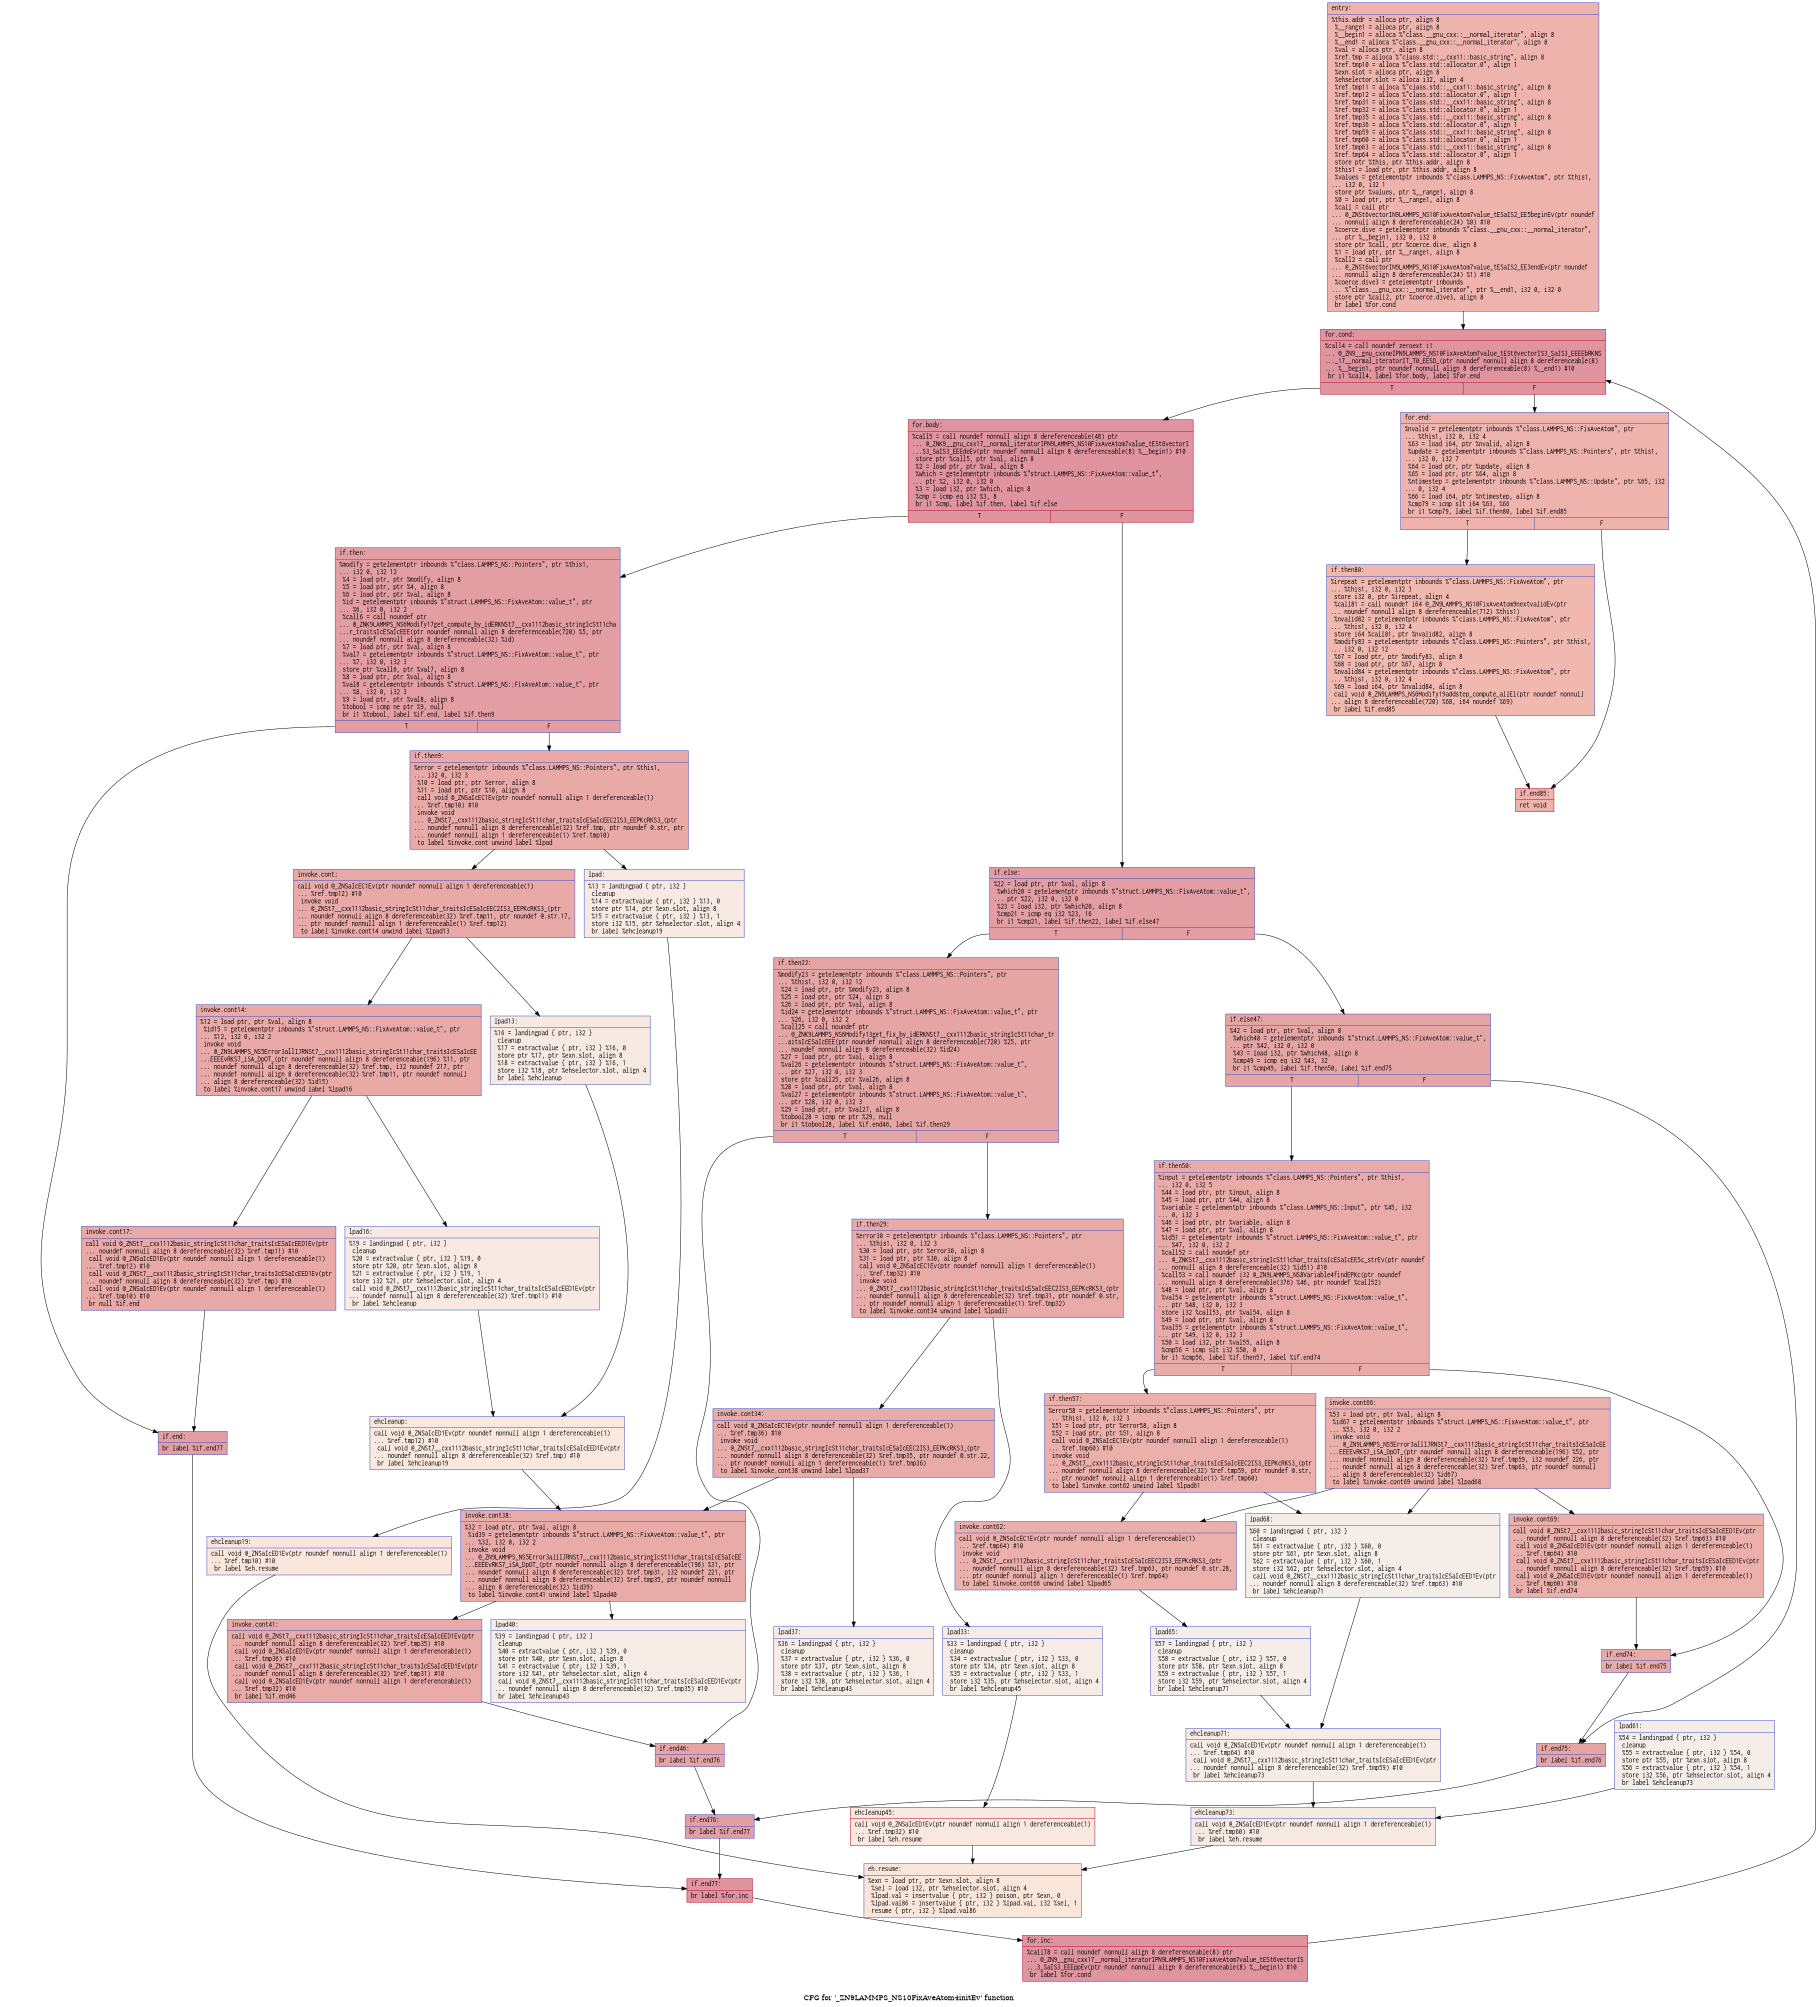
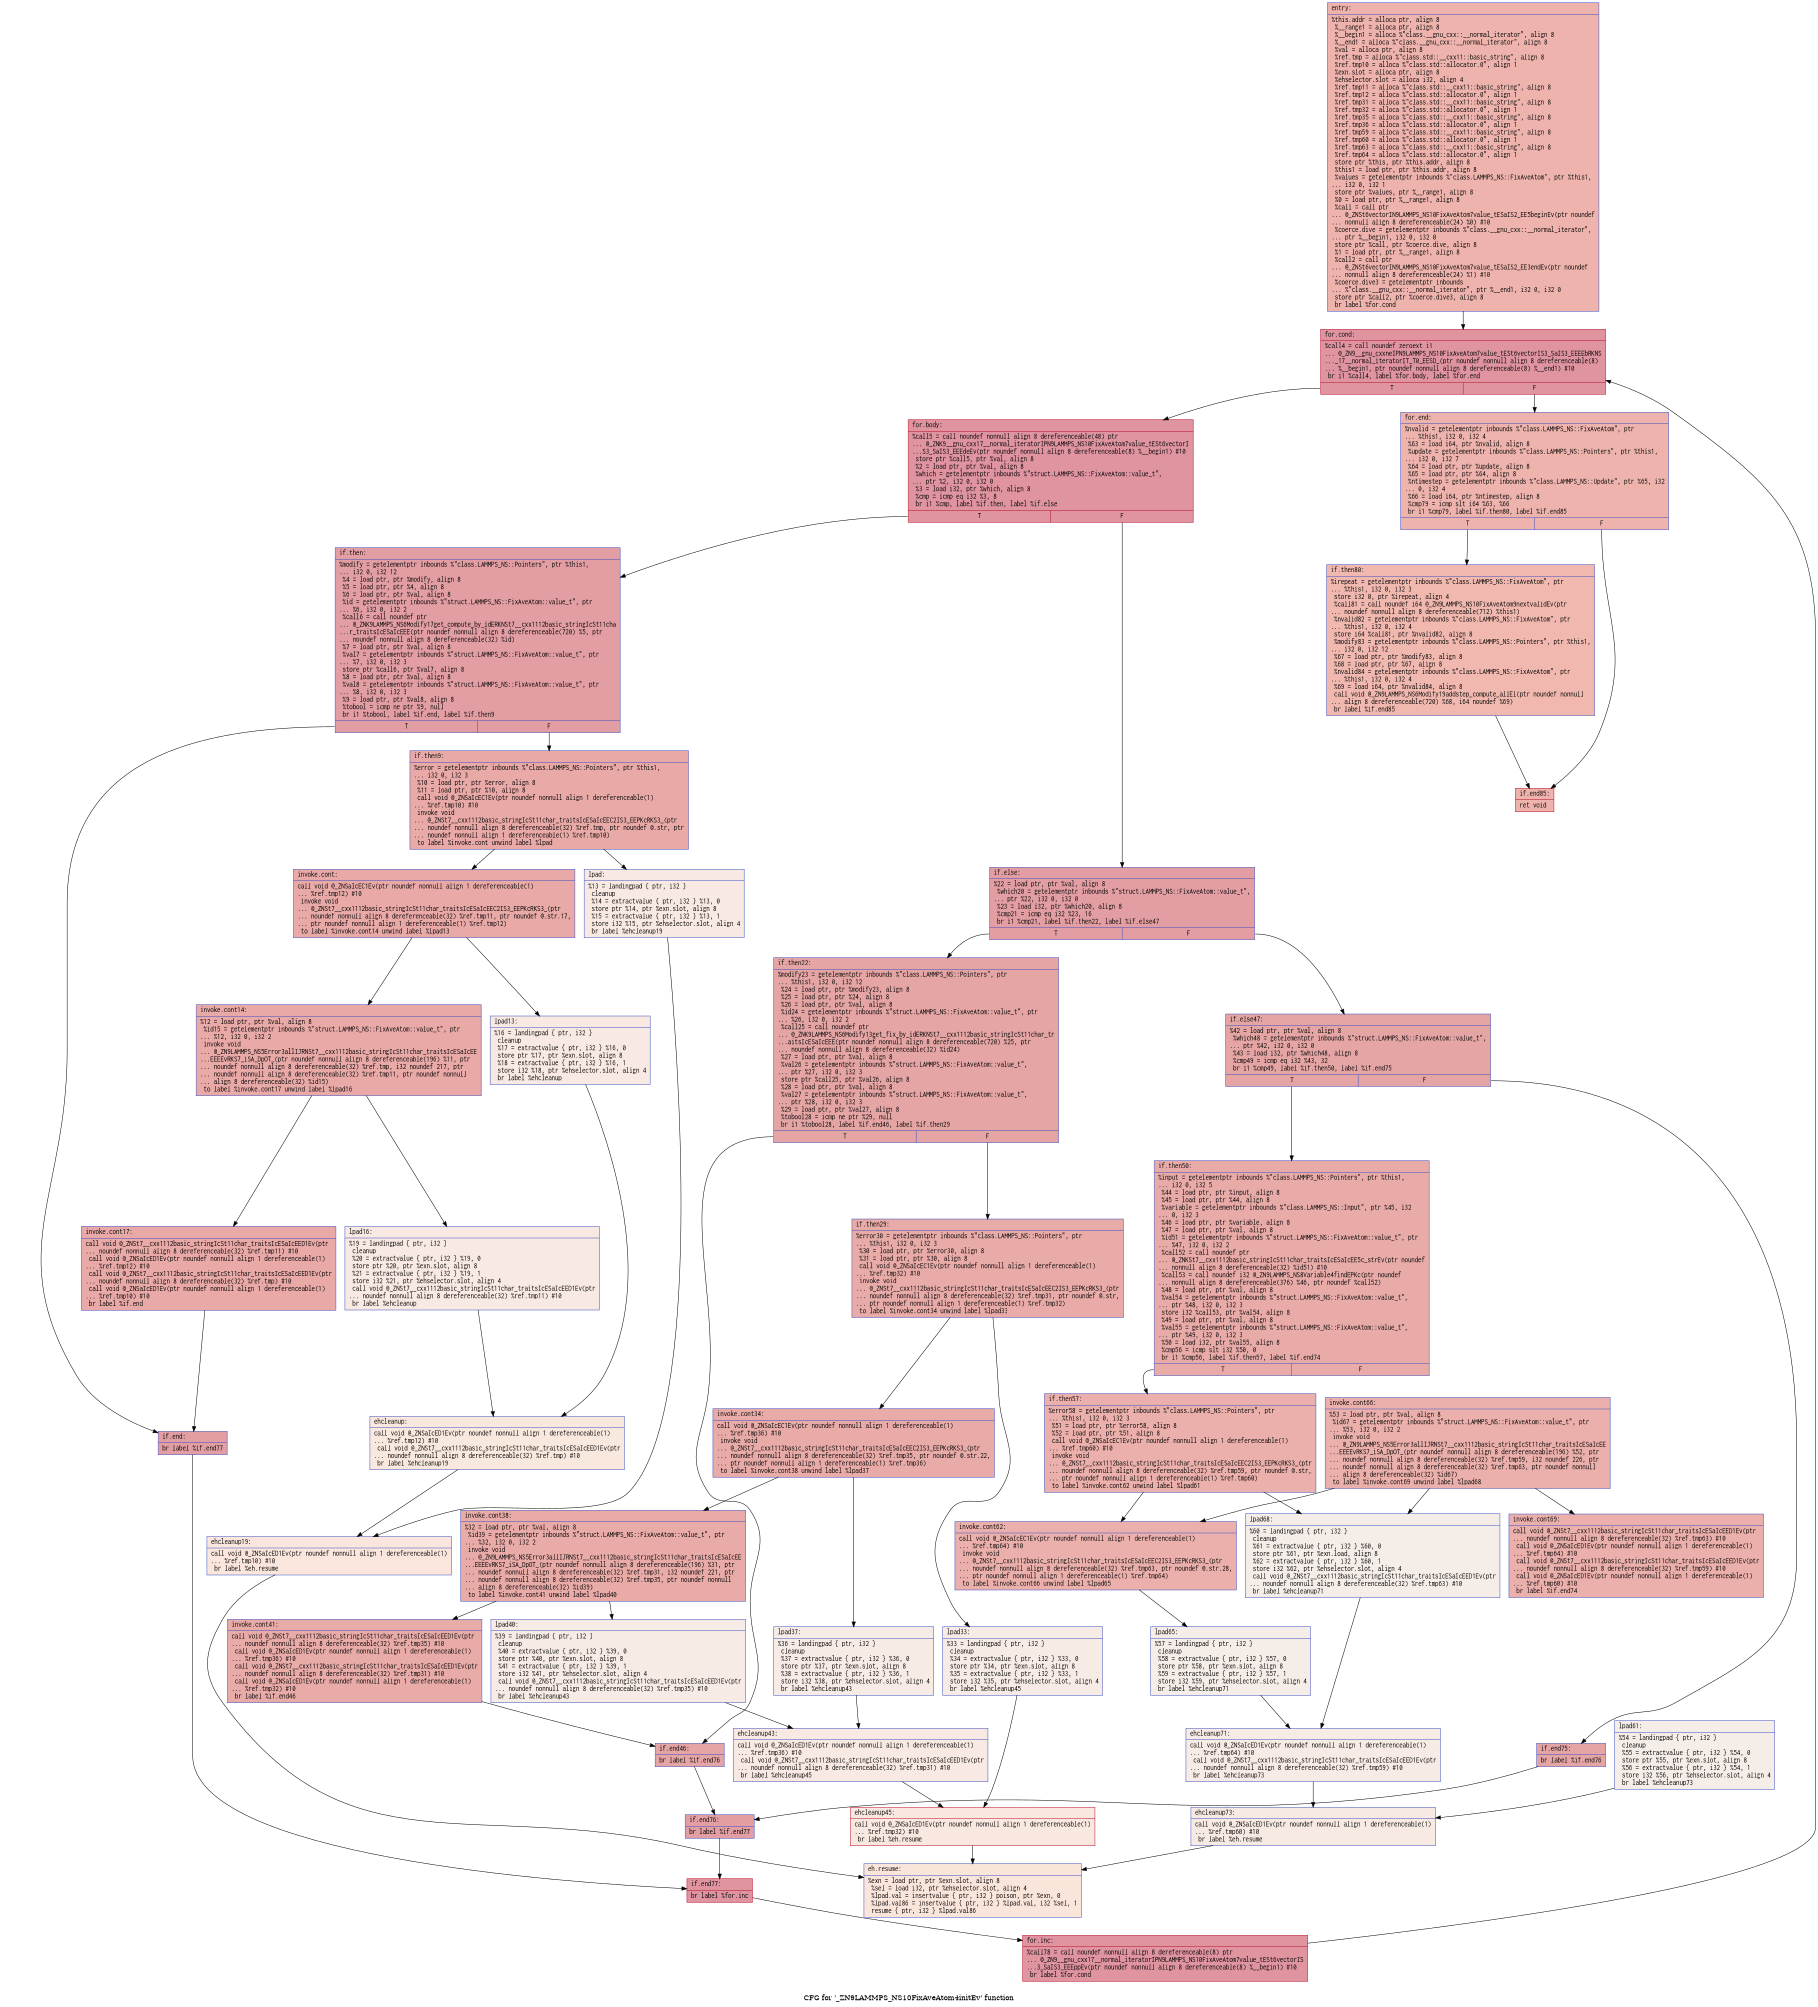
node "invoke.cont17:": text "br null %if.end" -> "br label %if.end"
edge "ehcleanup:" -> "invoke.cont38:": now "ehcleanup:" -> "ehcleanup19:"
node "lpad68:": text "store ptr %61, ptr %exn.slot, align 8" -> "store ptr %61, ptr %exn.load, align 8"
node "if.end74:": removed
node "ehcleanup43:": added
